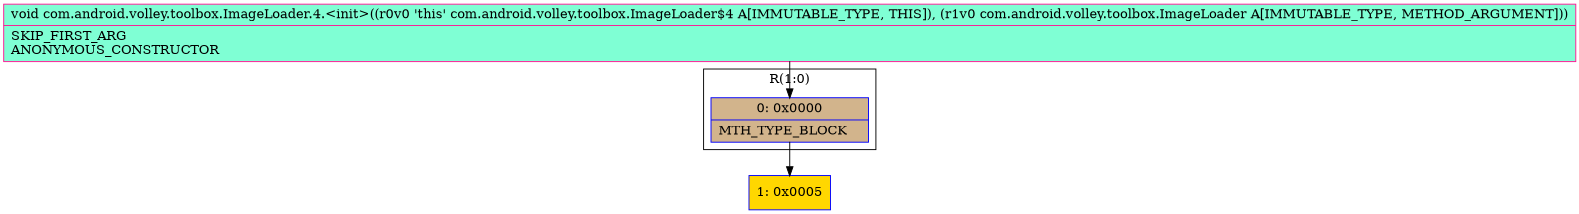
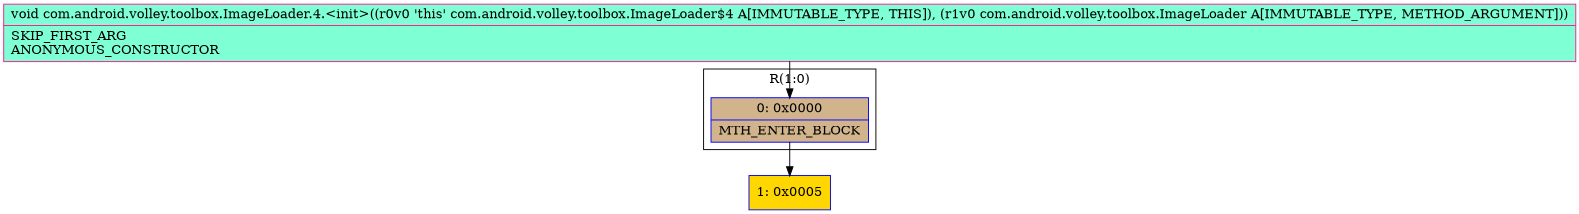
node "0: 0x0000": text "MTH_TYPE_BLOCK" -> "MTH_ENTER_BLOCK"
